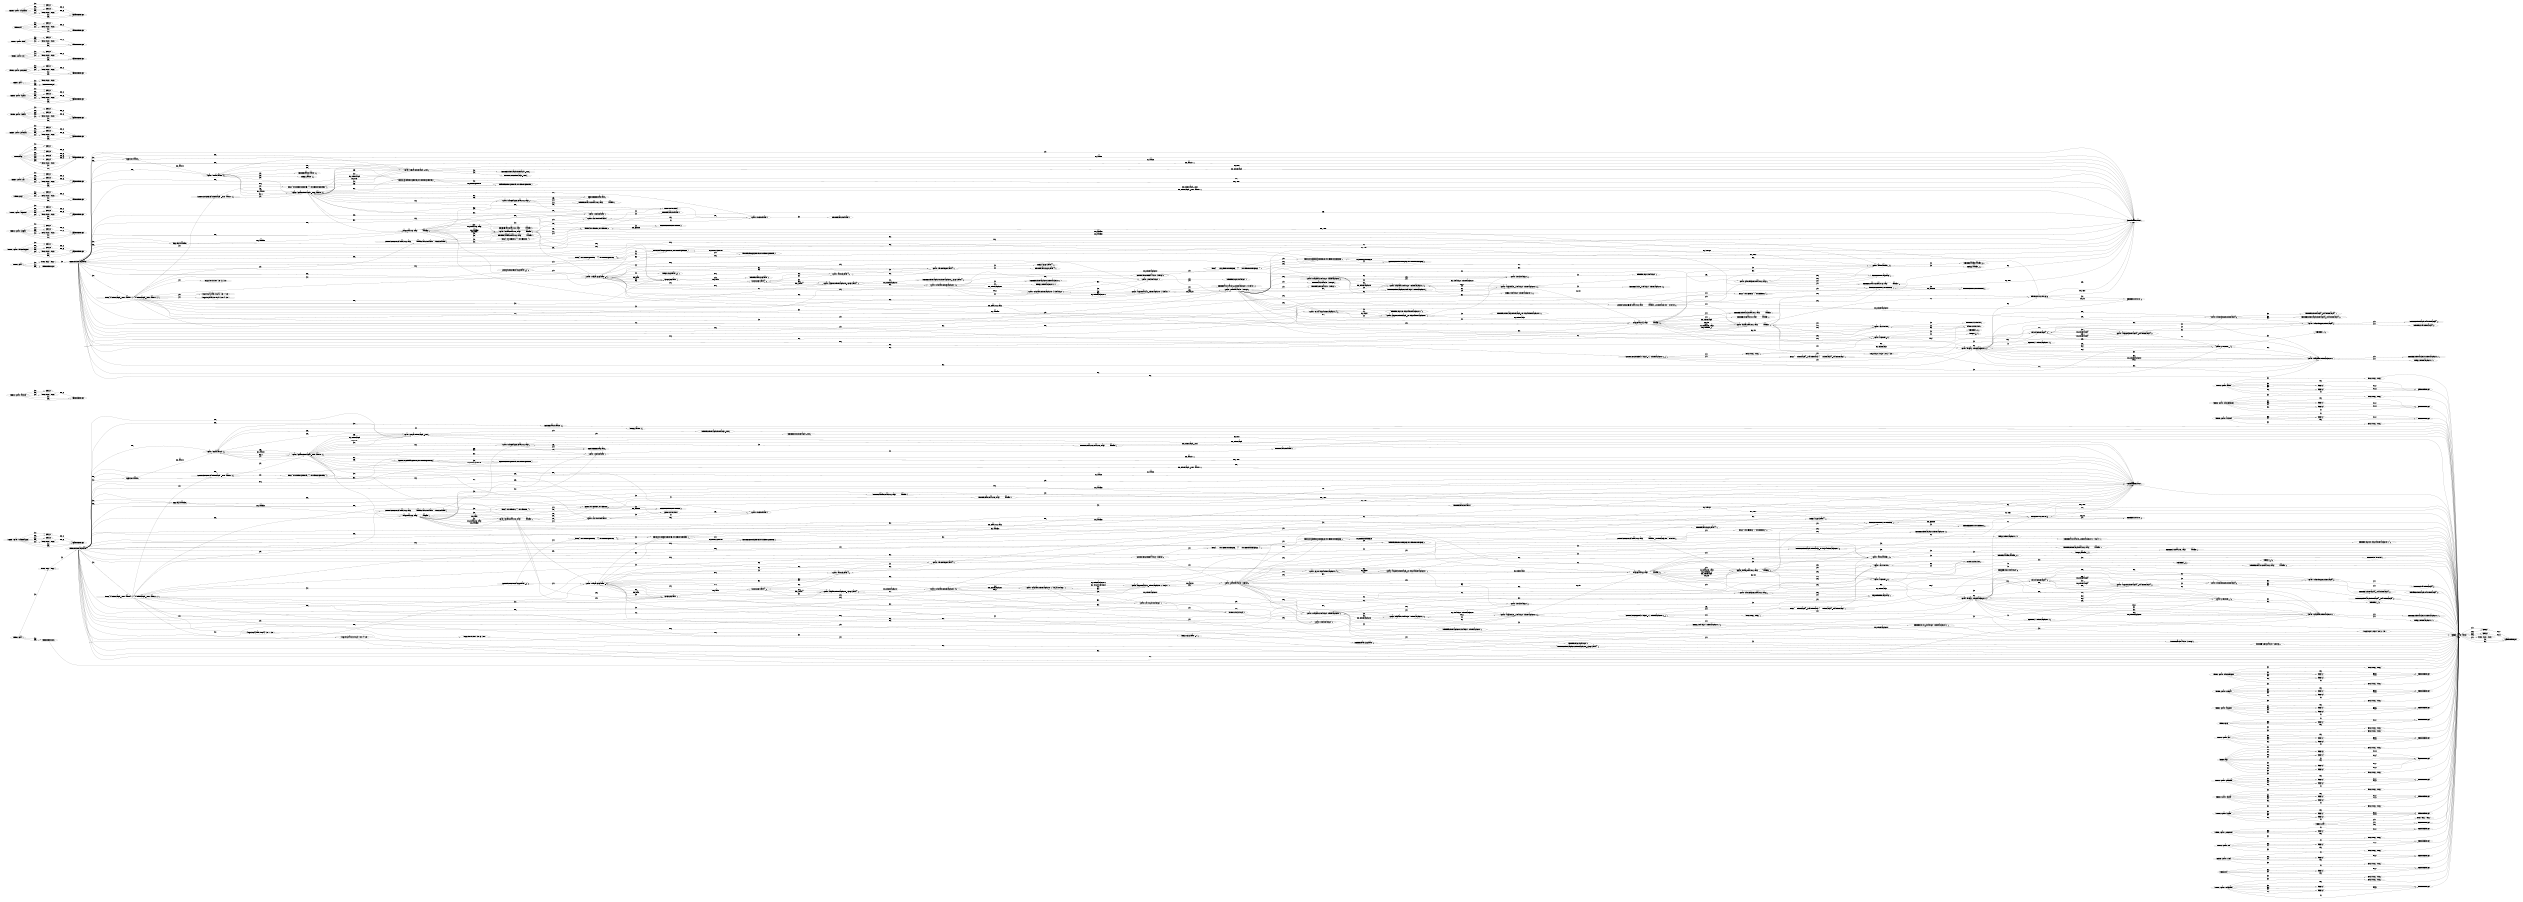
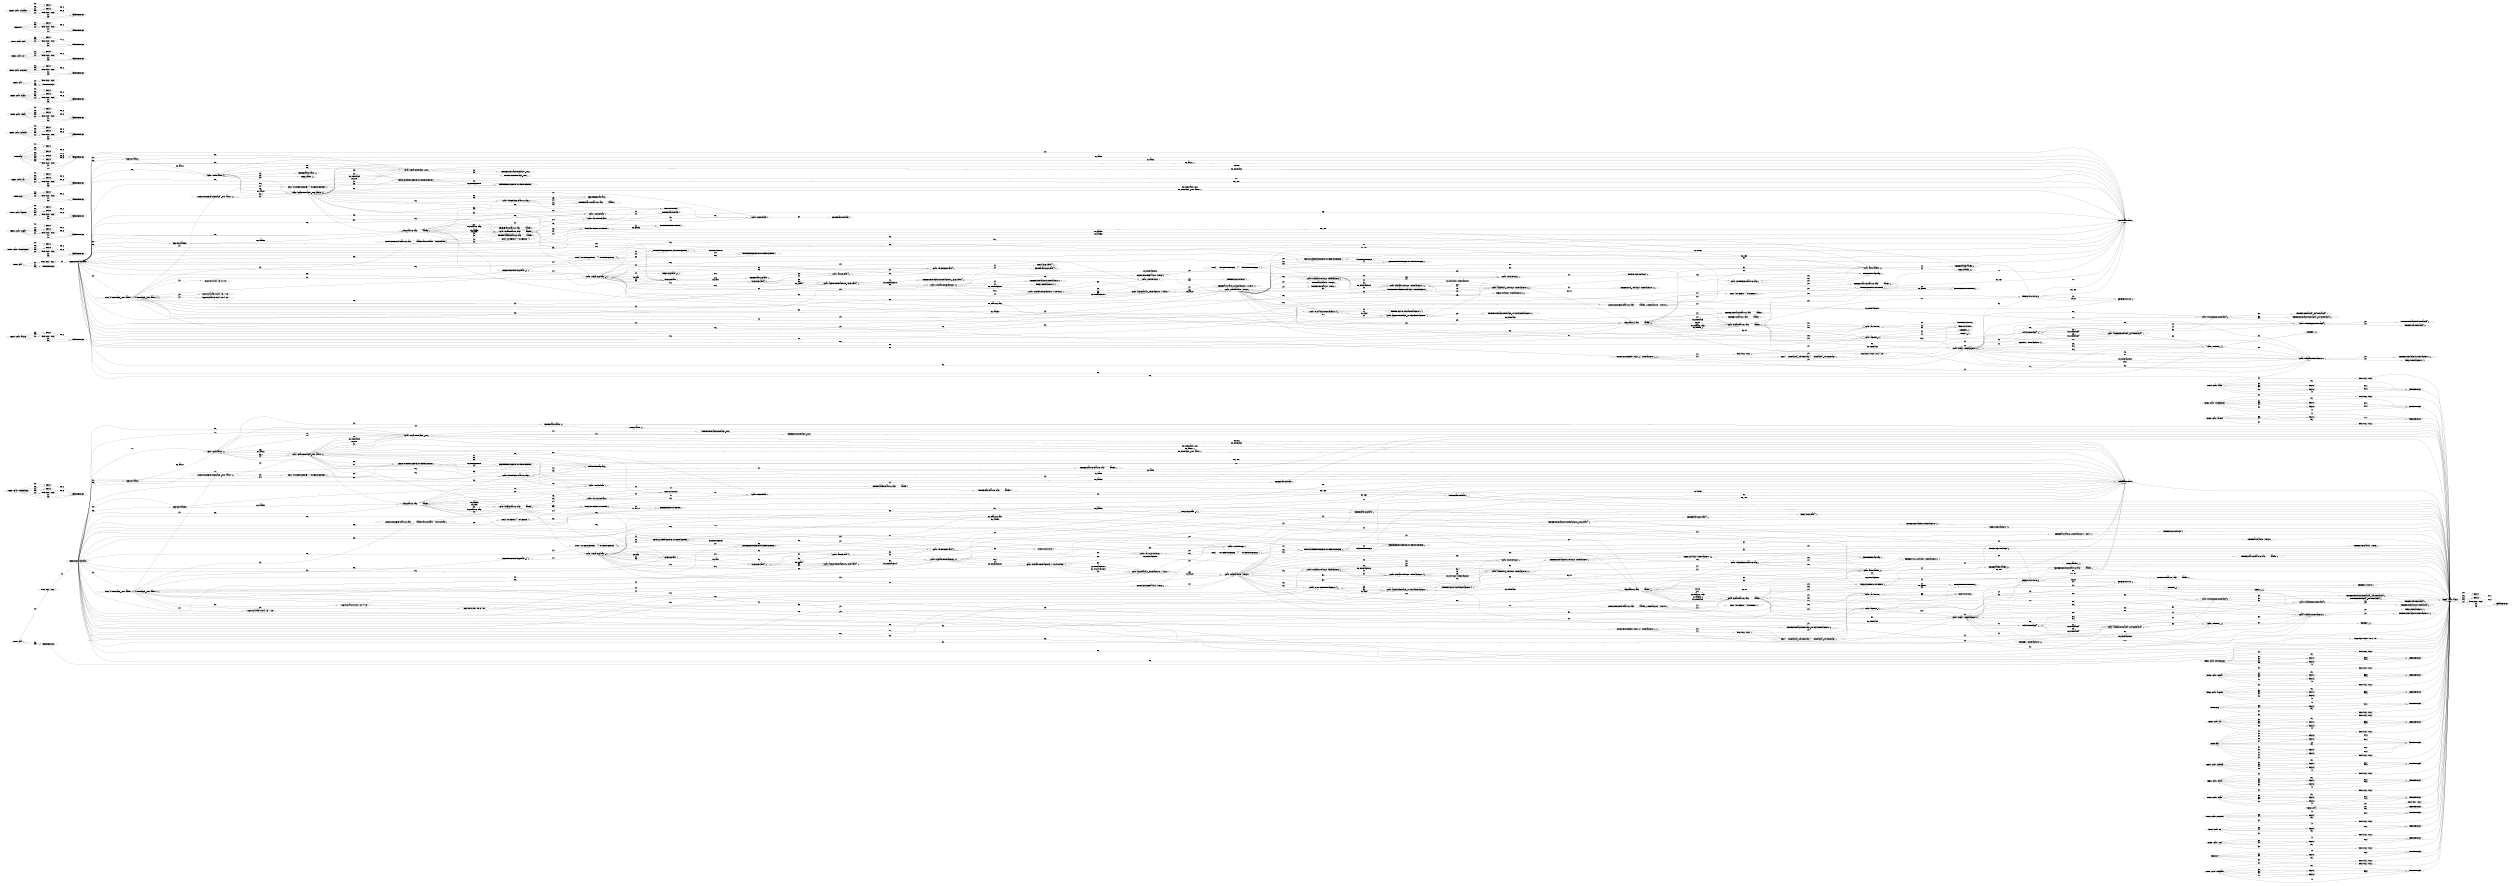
edge "(<operator>.cast,(uint64_t)sizeof(uint32_t))" -> "(UNKNOWN,uint64_t,uint64_t)": removed, label "AST:"
